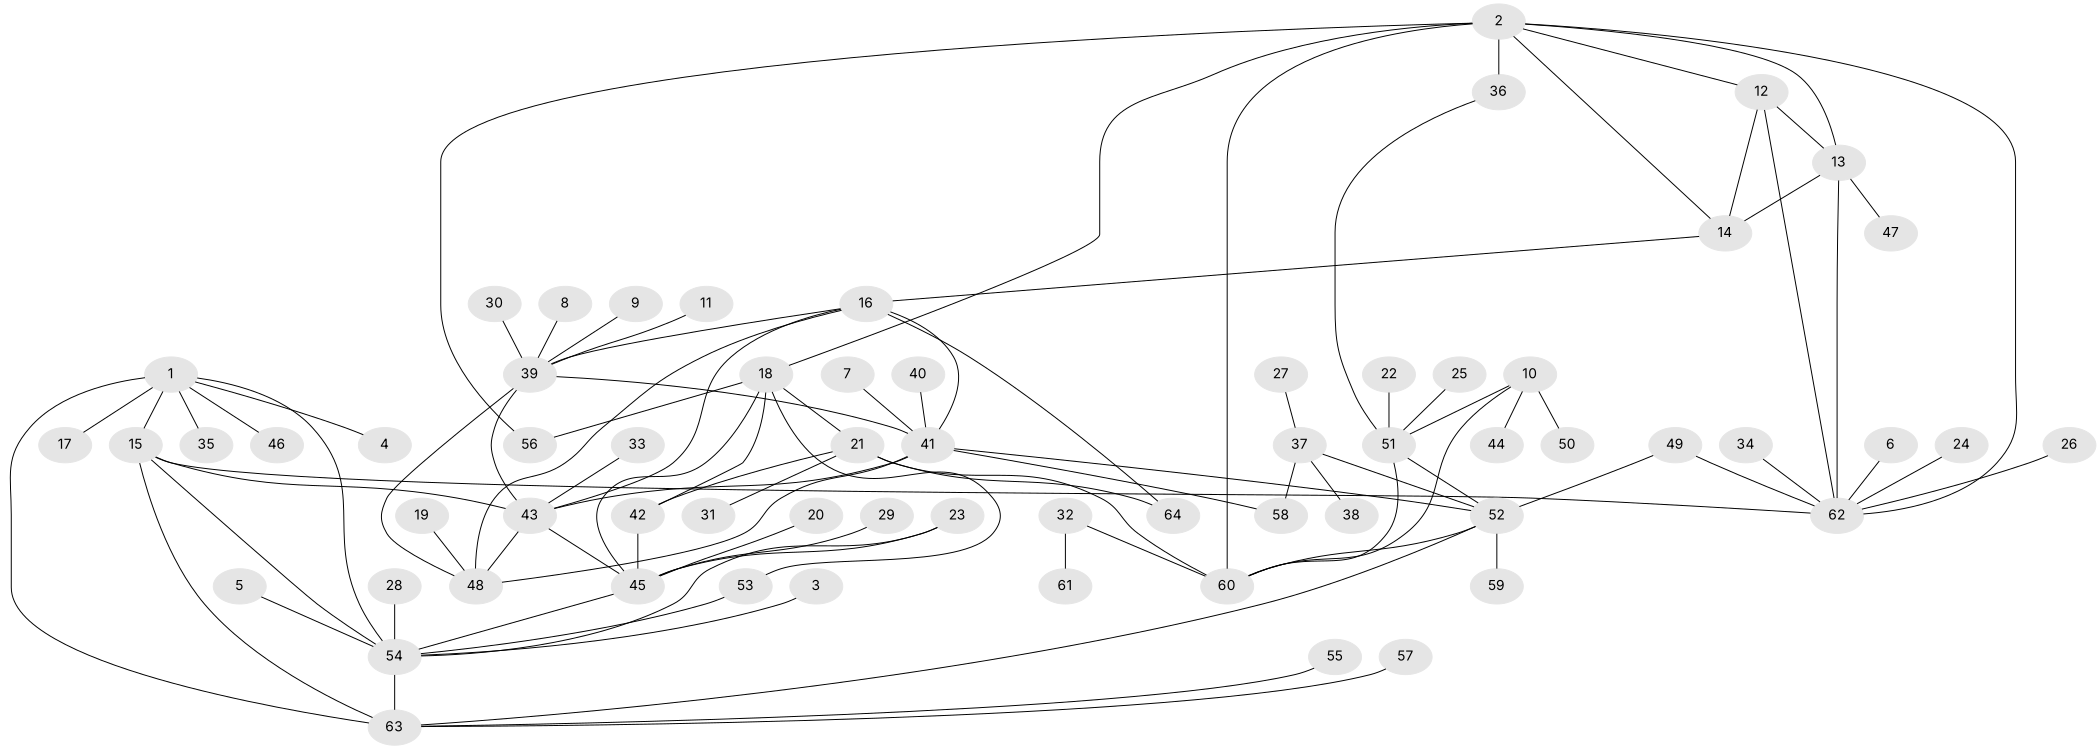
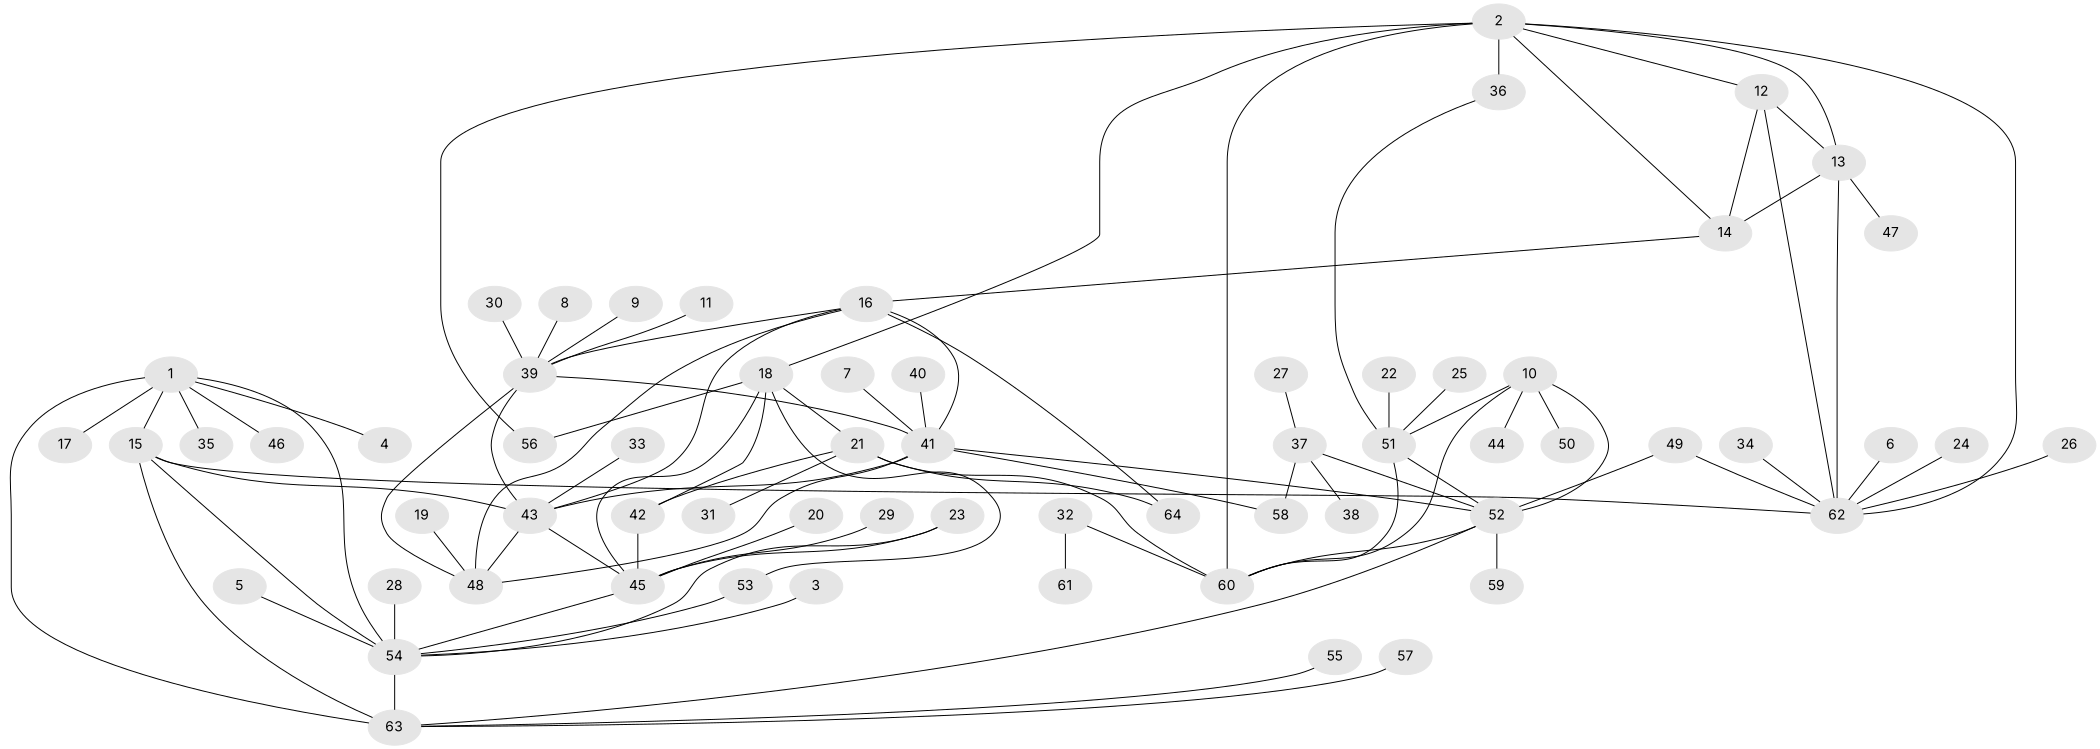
edge "10" -- "52": added
